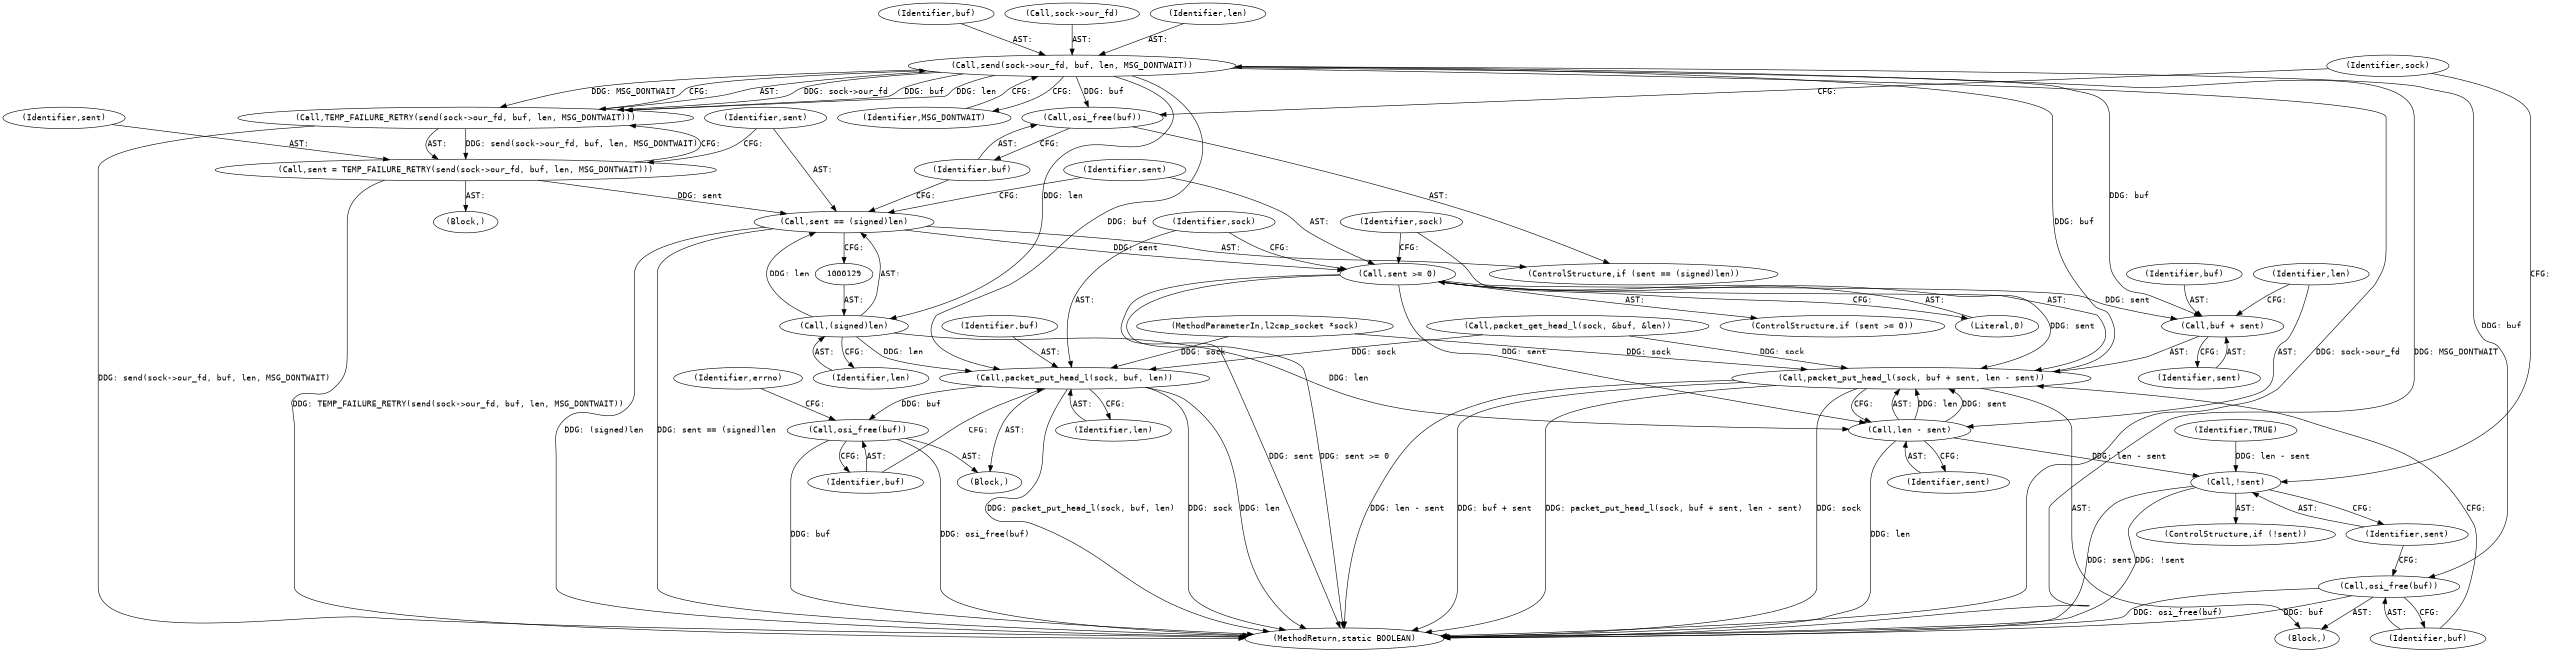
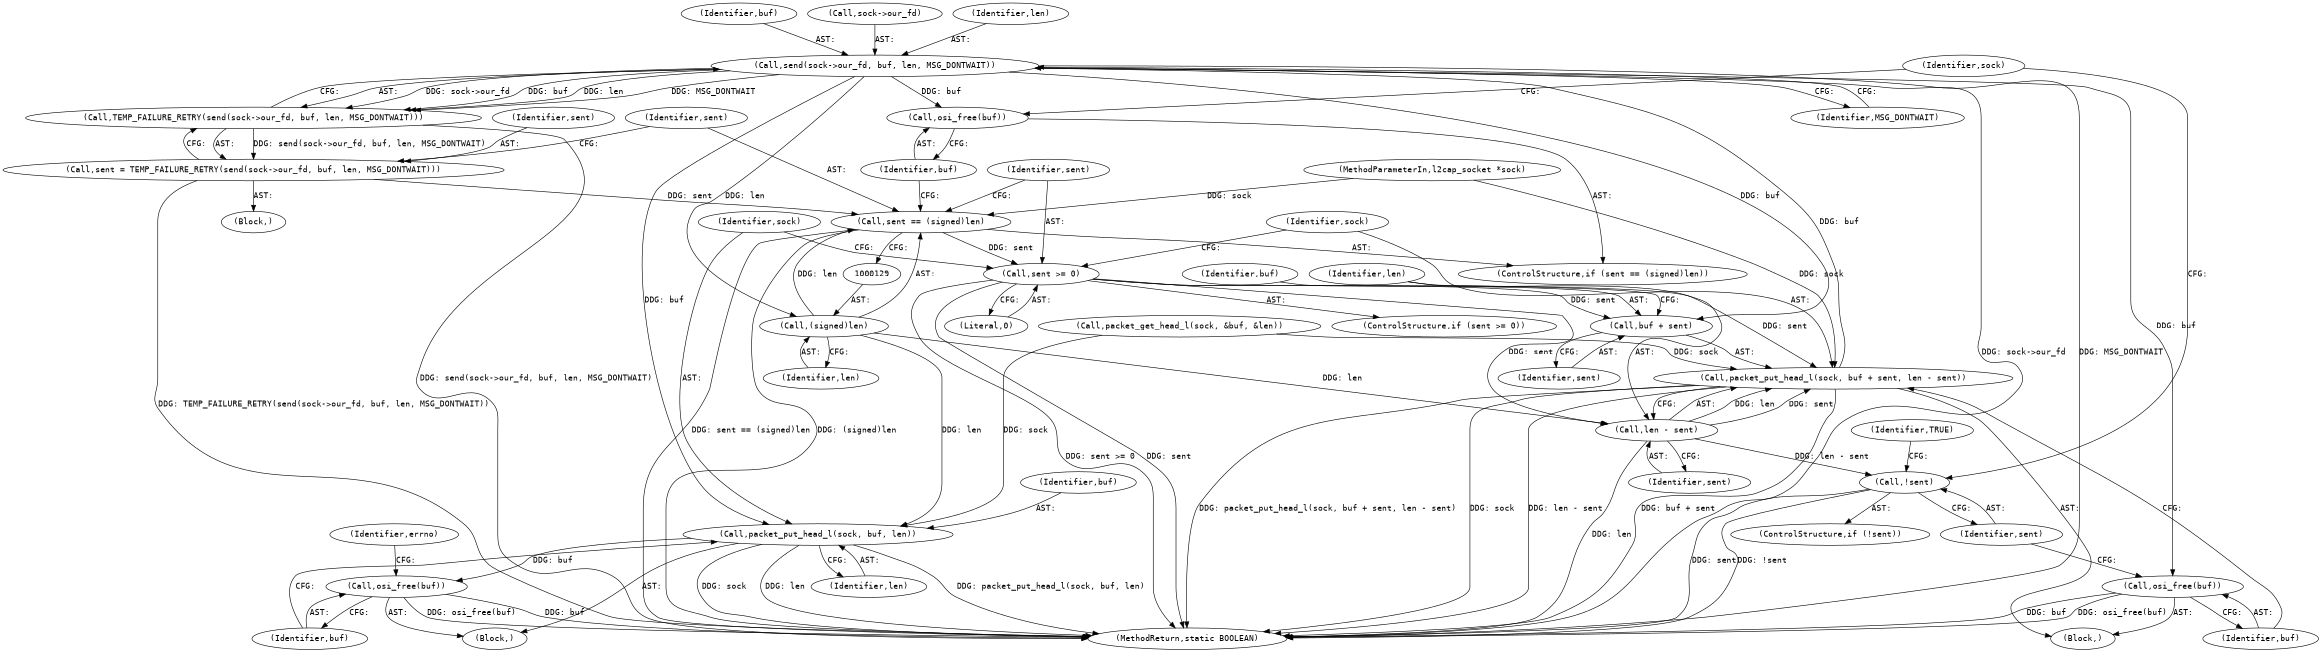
edge "(MethodParameterIn,l2cap_socket *sock)" -> "(Call,packet_put_head_l(sock, buf, len))": now "(MethodParameterIn,l2cap_socket *sock)" -> "(Call,sent == (signed)len)"
edge "(Identifier,TRUE)" -> "(Call,!sent)": label "DDG: len - sent" -> "CFG: "
